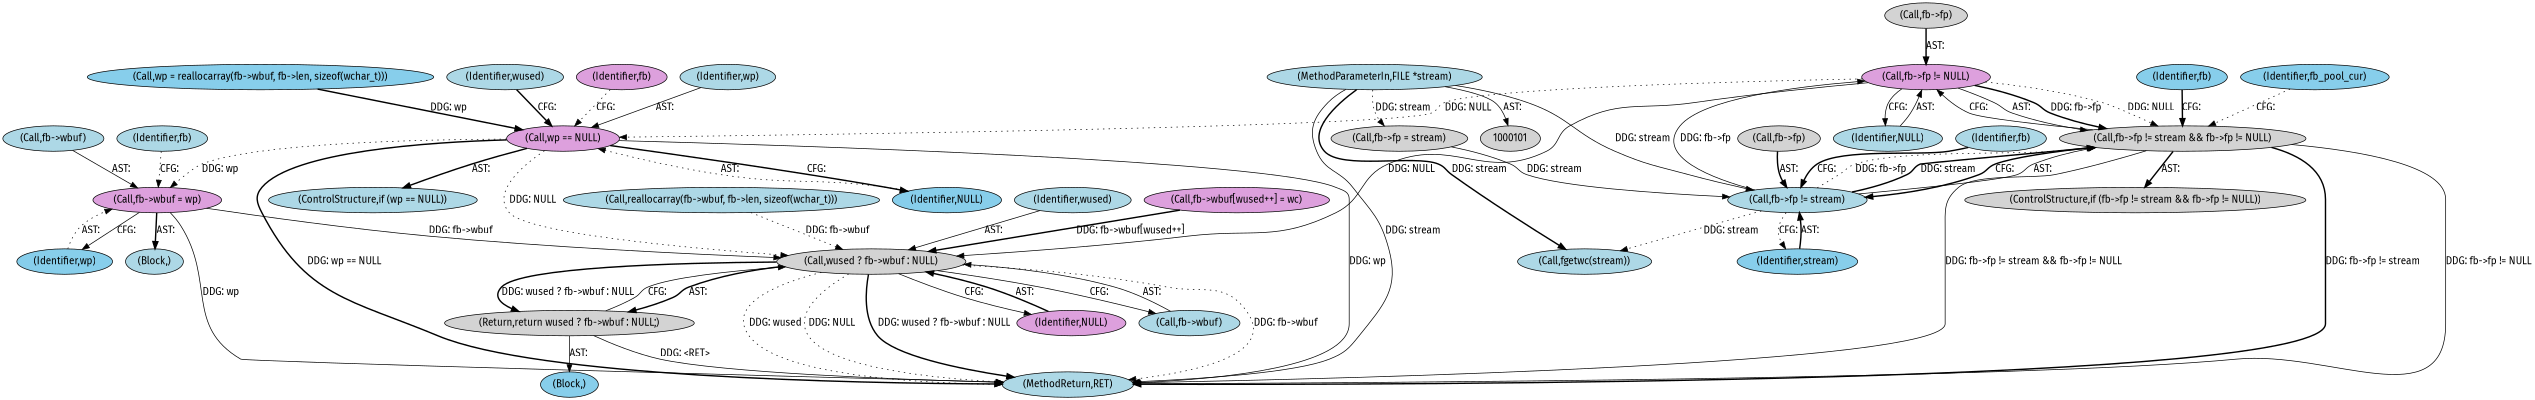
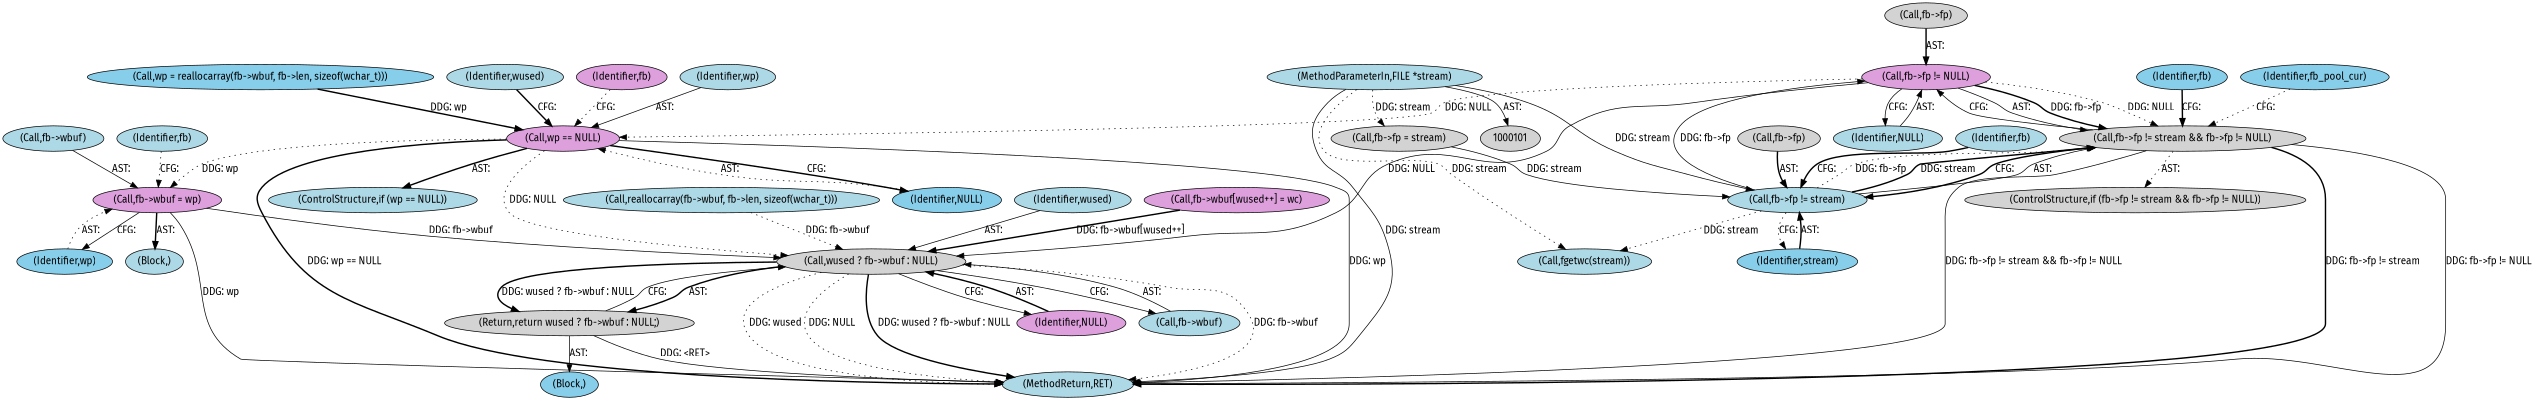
edge "(MethodParameterIn,FILE *stream)" -> "(Call,fgetwc(stream))": style bold -> dotted
edge "(Call,fb->fp != stream && fb->fp != NULL)" -> "(ControlStructure,if (fb->fp != stream && fb->fp != NULL))": style bold -> dotted
